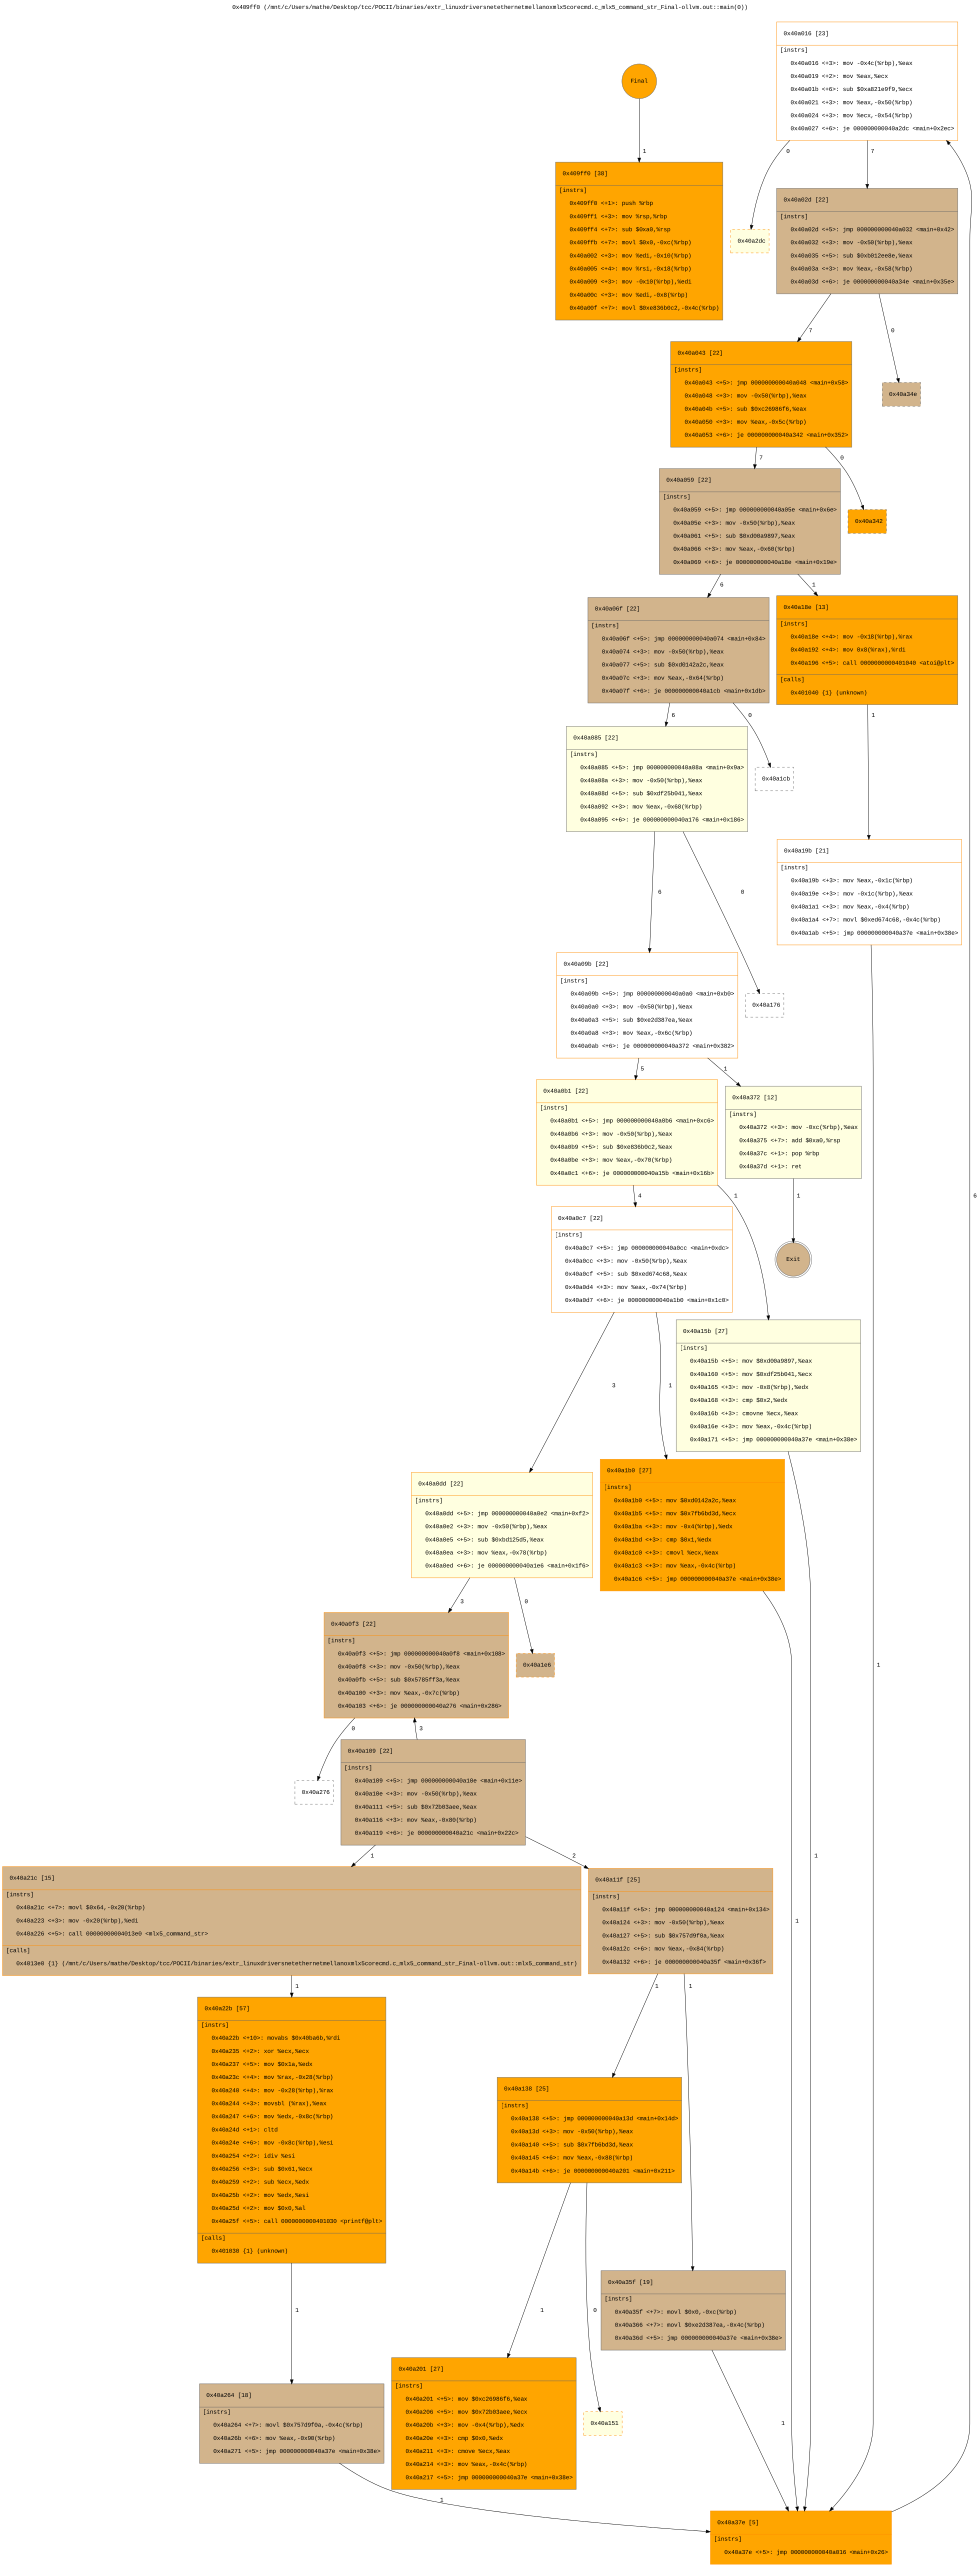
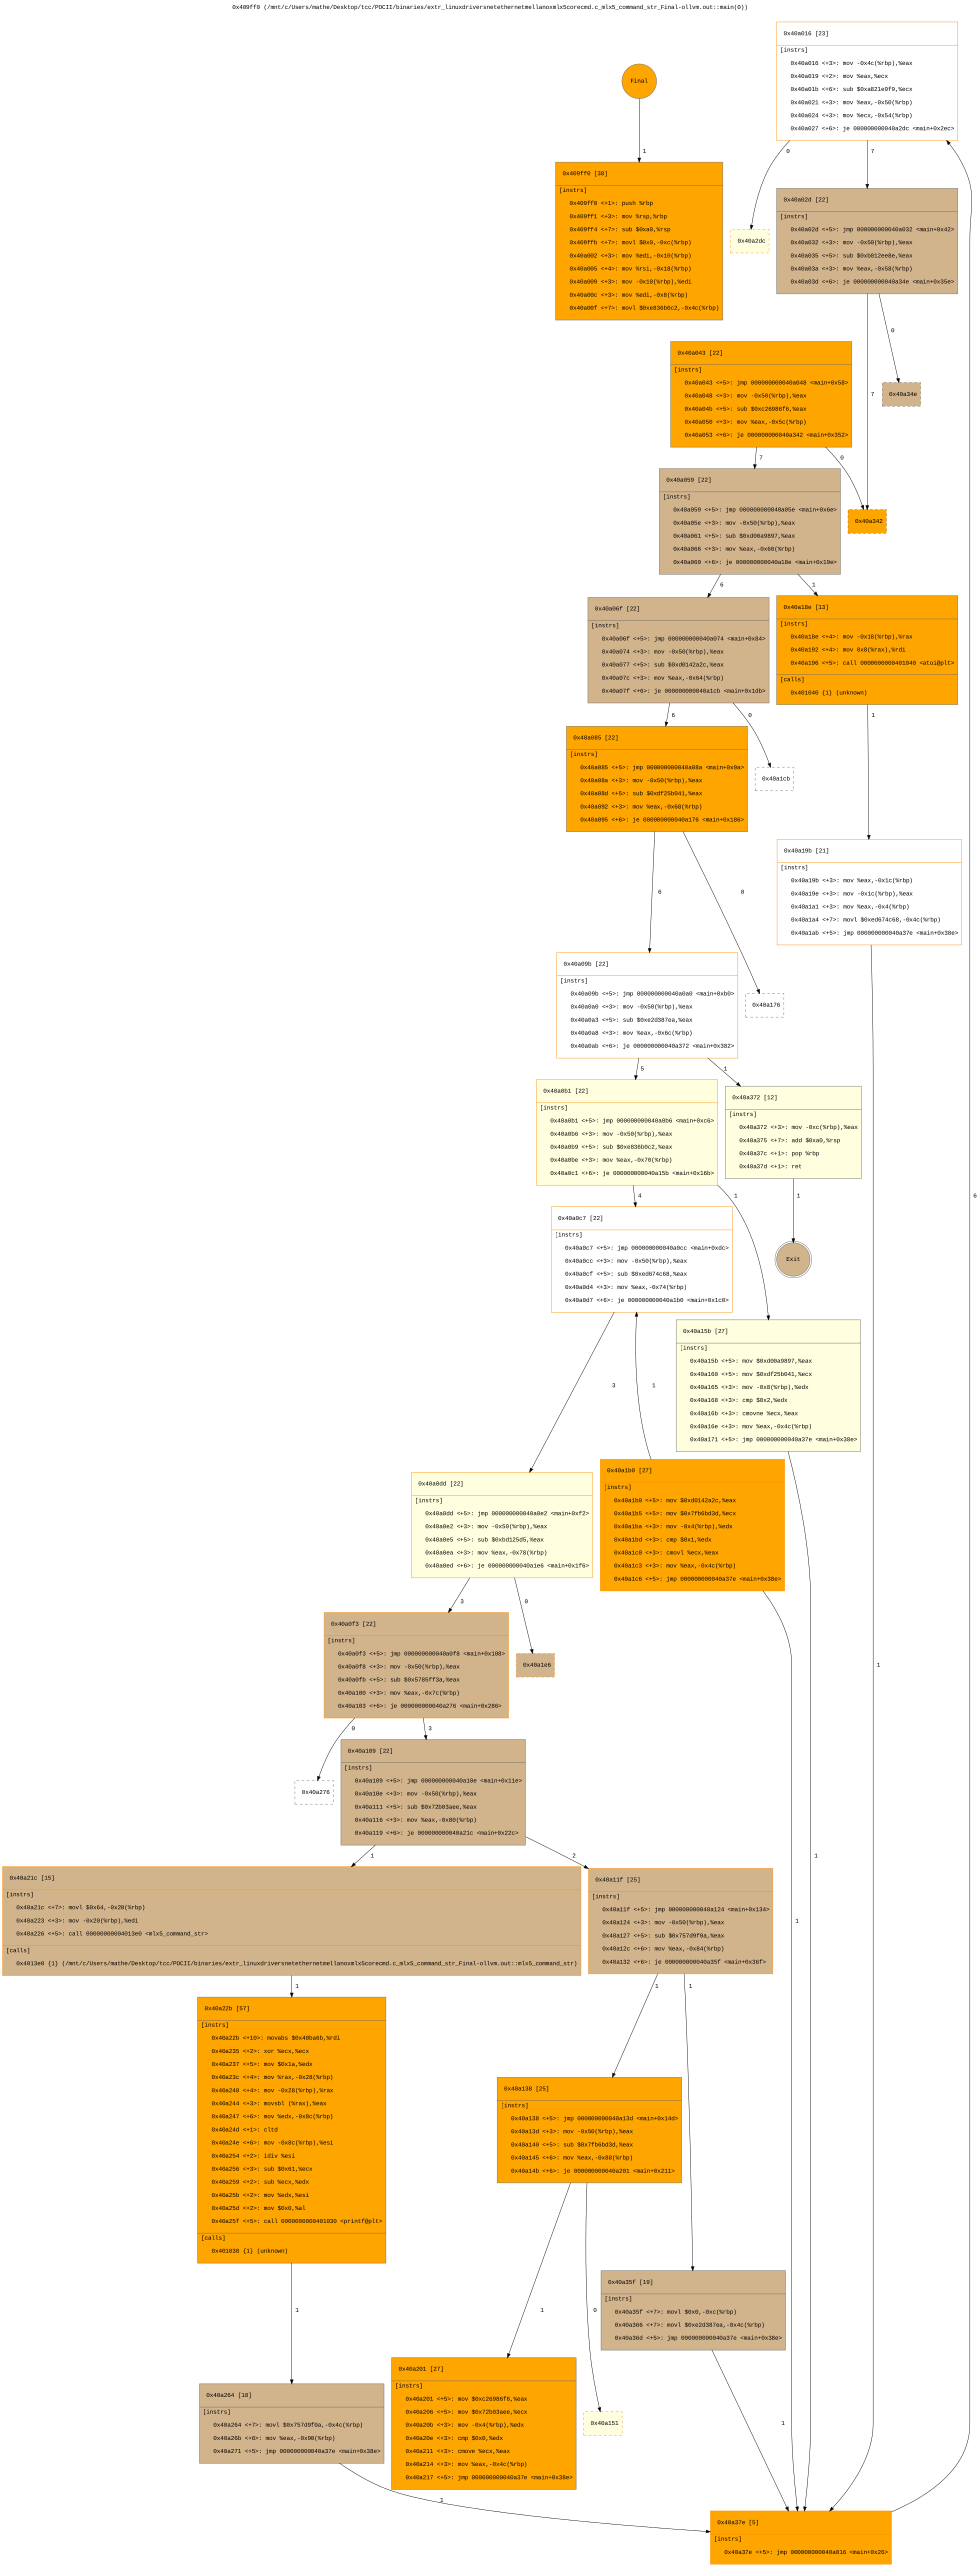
edge "0x40a02d [22]" -> "0x40a043 [22]": now "0x40a02d [22]" -> "0x40a342"
node "0x40a085 [22]": fillcolor lightyellow -> orange
edge "0x40a0c7 [22]" -> "0x40a1b0 [27]": reversed
edge "0x40a109 [22]" -> "0x40a0f3 [22]": reversed
